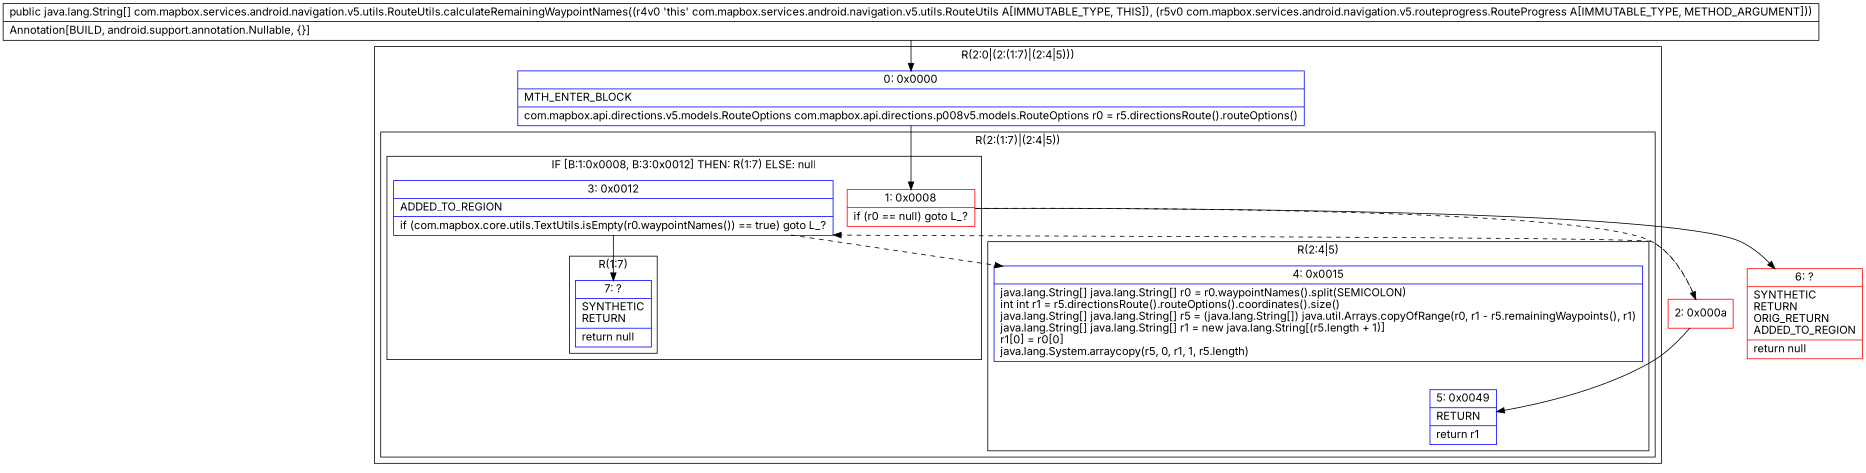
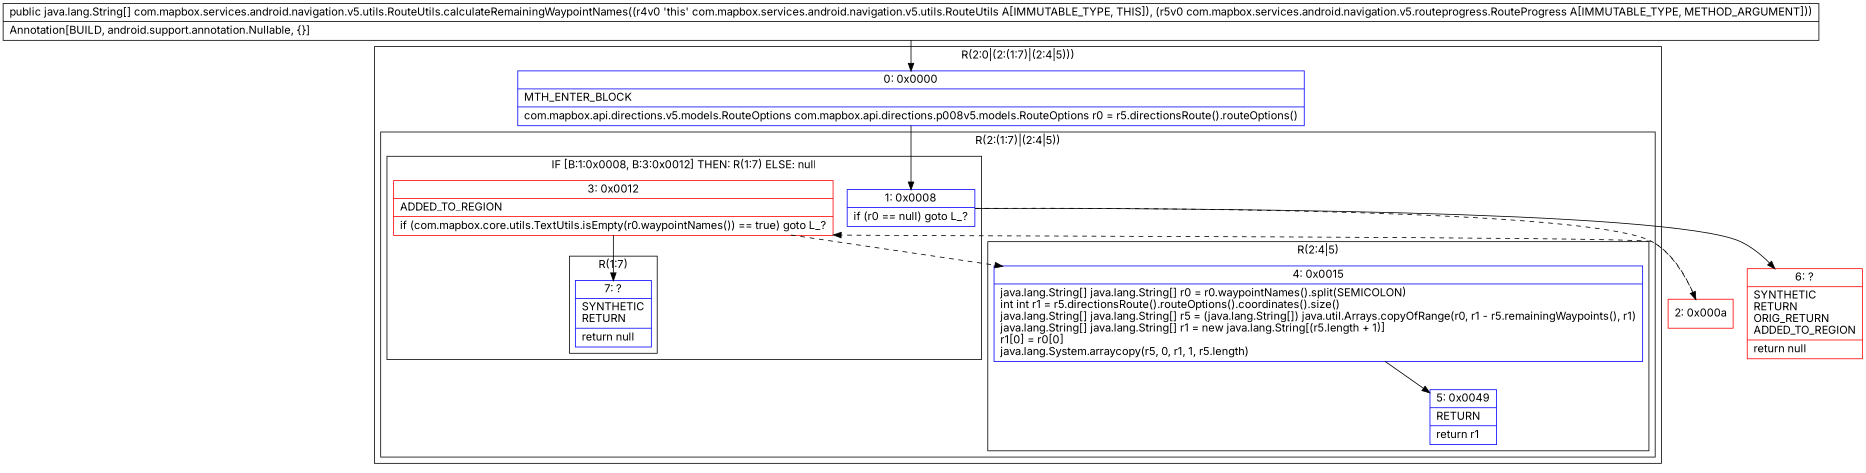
node "3: 0x0012": color blue -> red
node "1: 0x0008": color red -> blue
edge "2: 0x000a" -> "5: 0x0049": now "4: 0x0015" -> "5: 0x0049"
